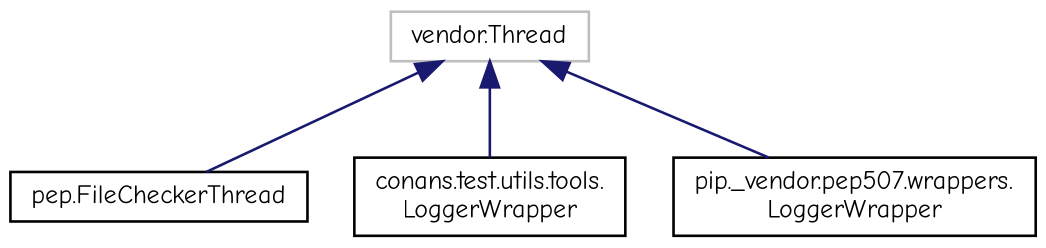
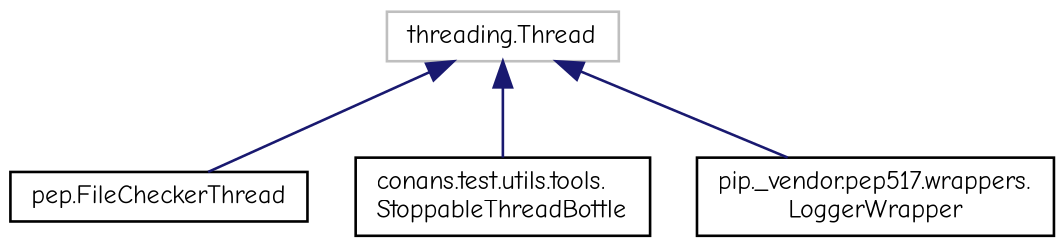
node "vendor.Thread": label "vendor.Thread" -> "threading.Thread"
node "conans.test.utils.tools. LoggerWrapper": label "conans.test.utils.tools. LoggerWrapper" -> "conans.test.utils.tools. StoppableThreadBottle"
node "pip._vendor.pep507.wrappers. LoggerWrapper": label "pip._vendor.pep507.wrappers. LoggerWrapper" -> "pip._vendor.pep517.wrappers. LoggerWrapper"
